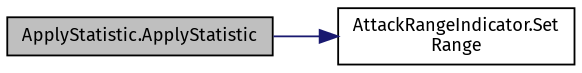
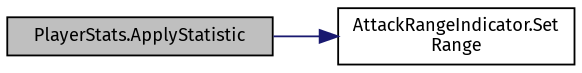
node "ApplyStatistic.ApplyStatistic": label "ApplyStatistic.ApplyStatistic" -> "PlayerStats.ApplyStatistic"
